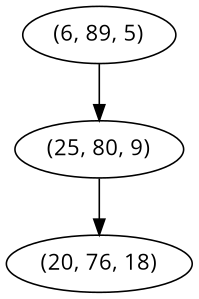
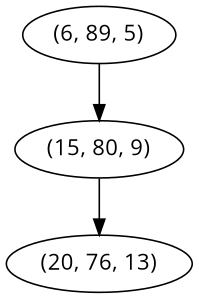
node "(25, 80, 9)": label "(25, 80, 9)" -> "(15, 80, 9)"
node "(20, 76, 18)": label "(20, 76, 18)" -> "(20, 76, 13)"
